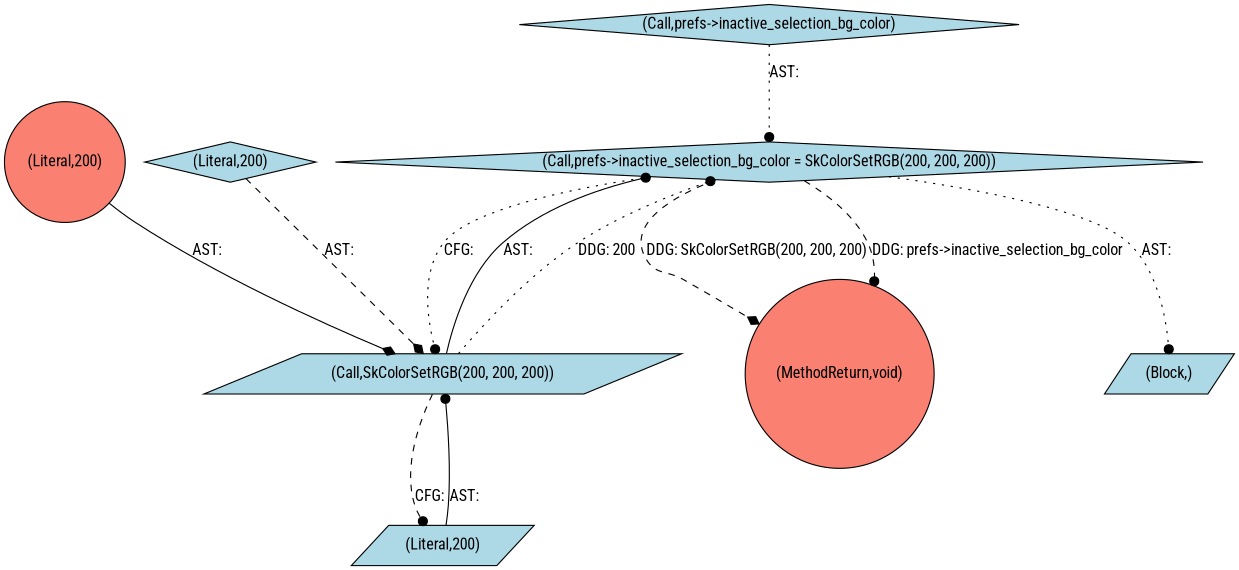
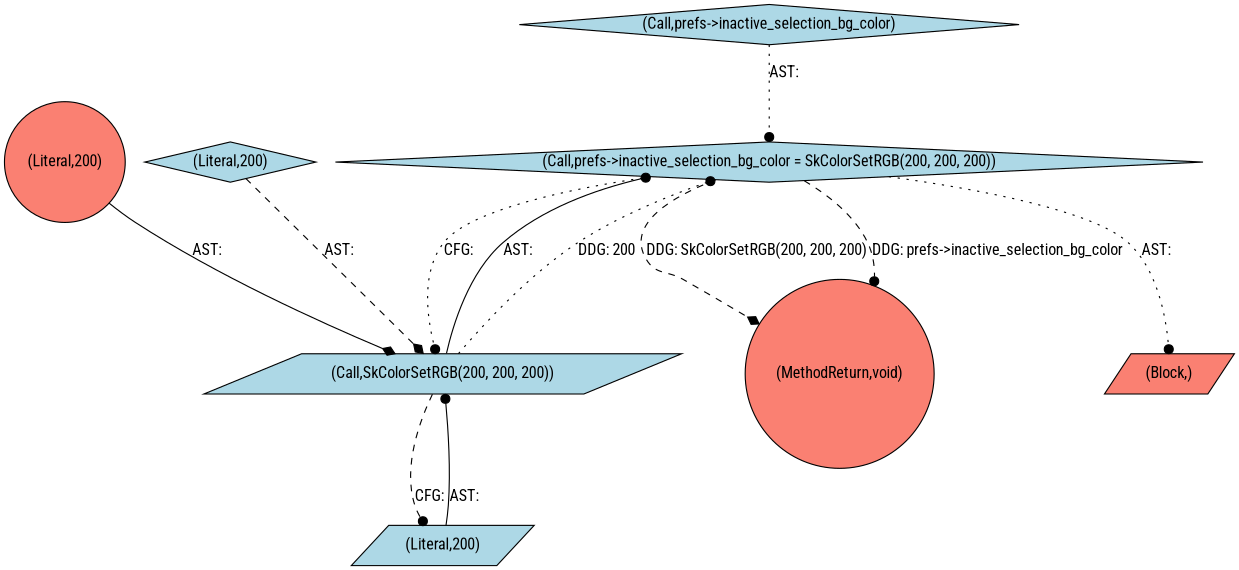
node "(Block,)": fillcolor lightblue -> salmon
